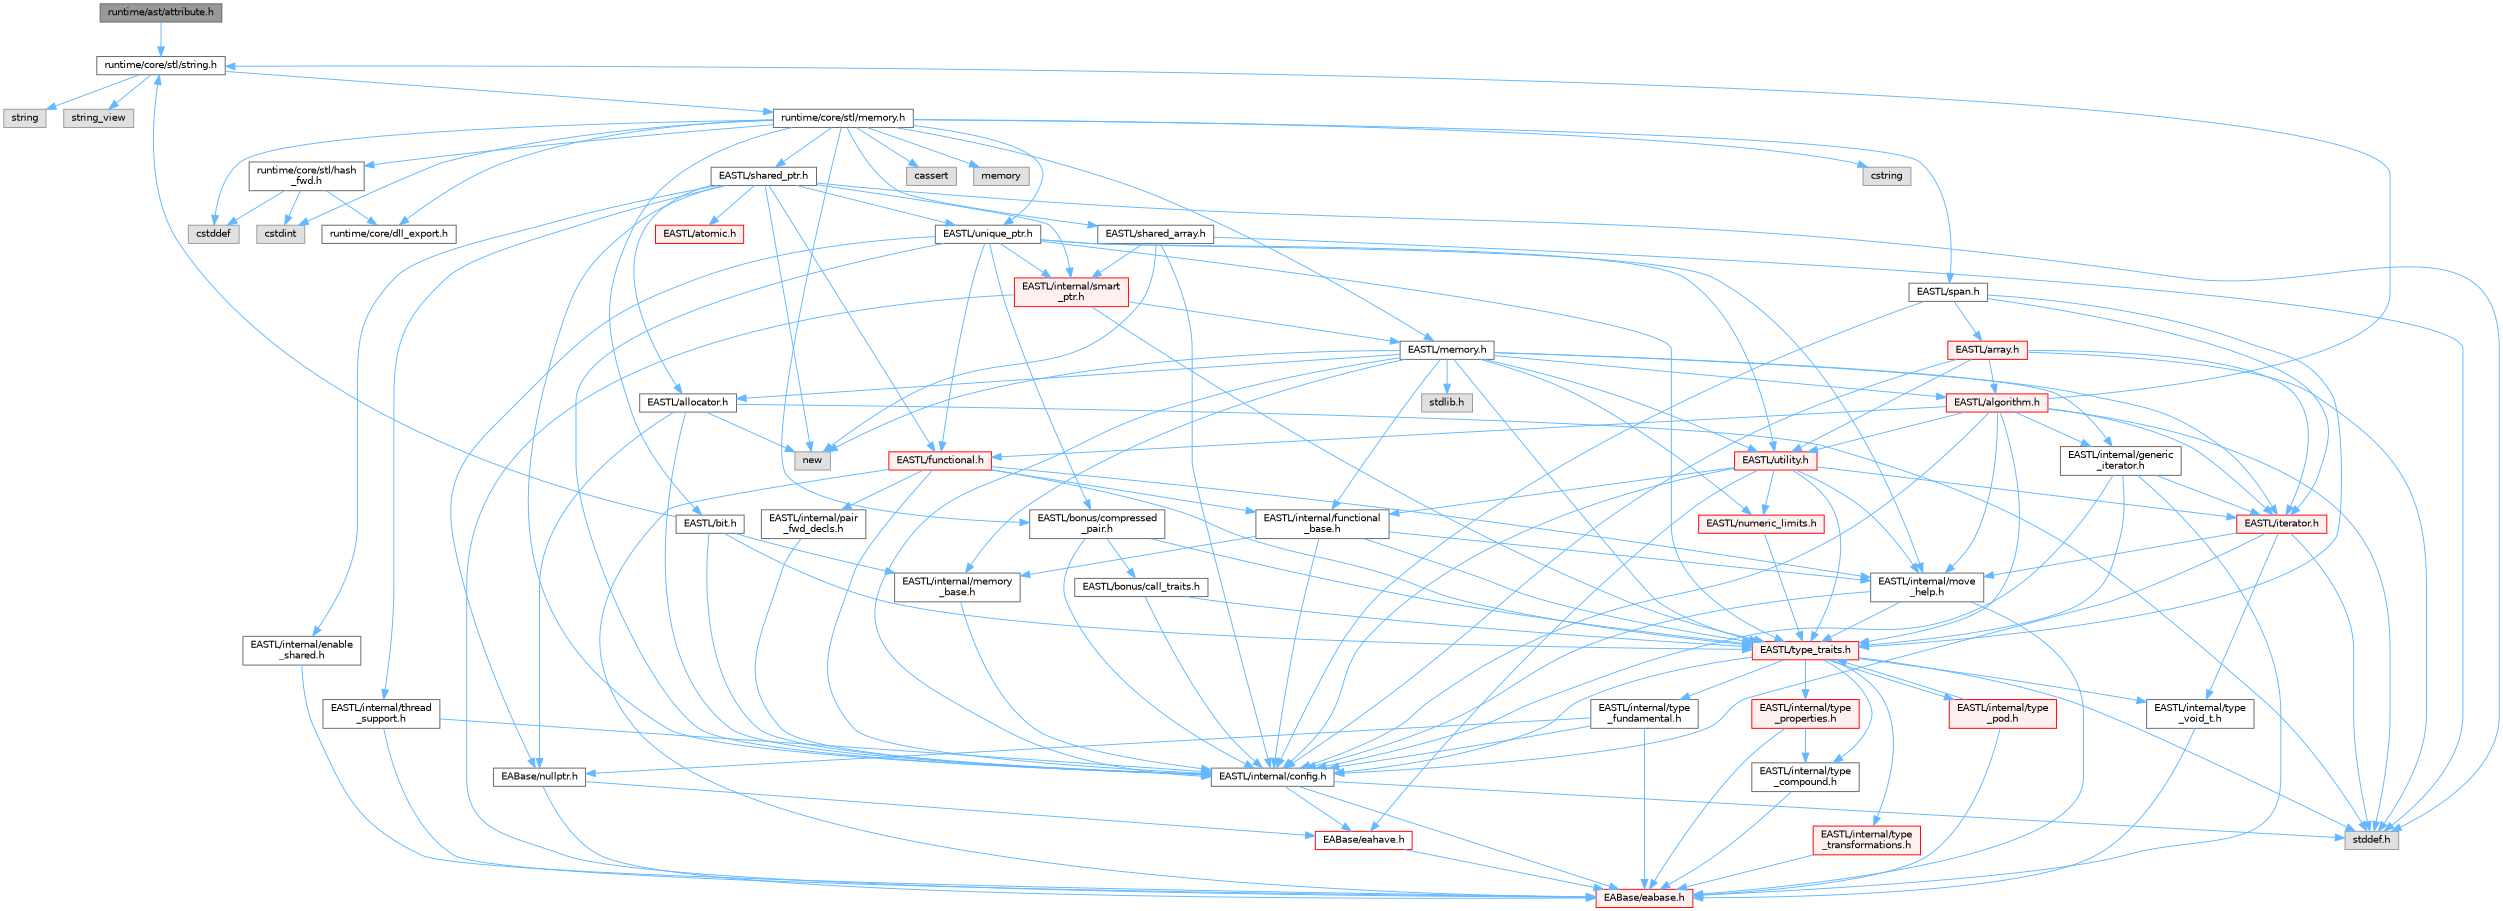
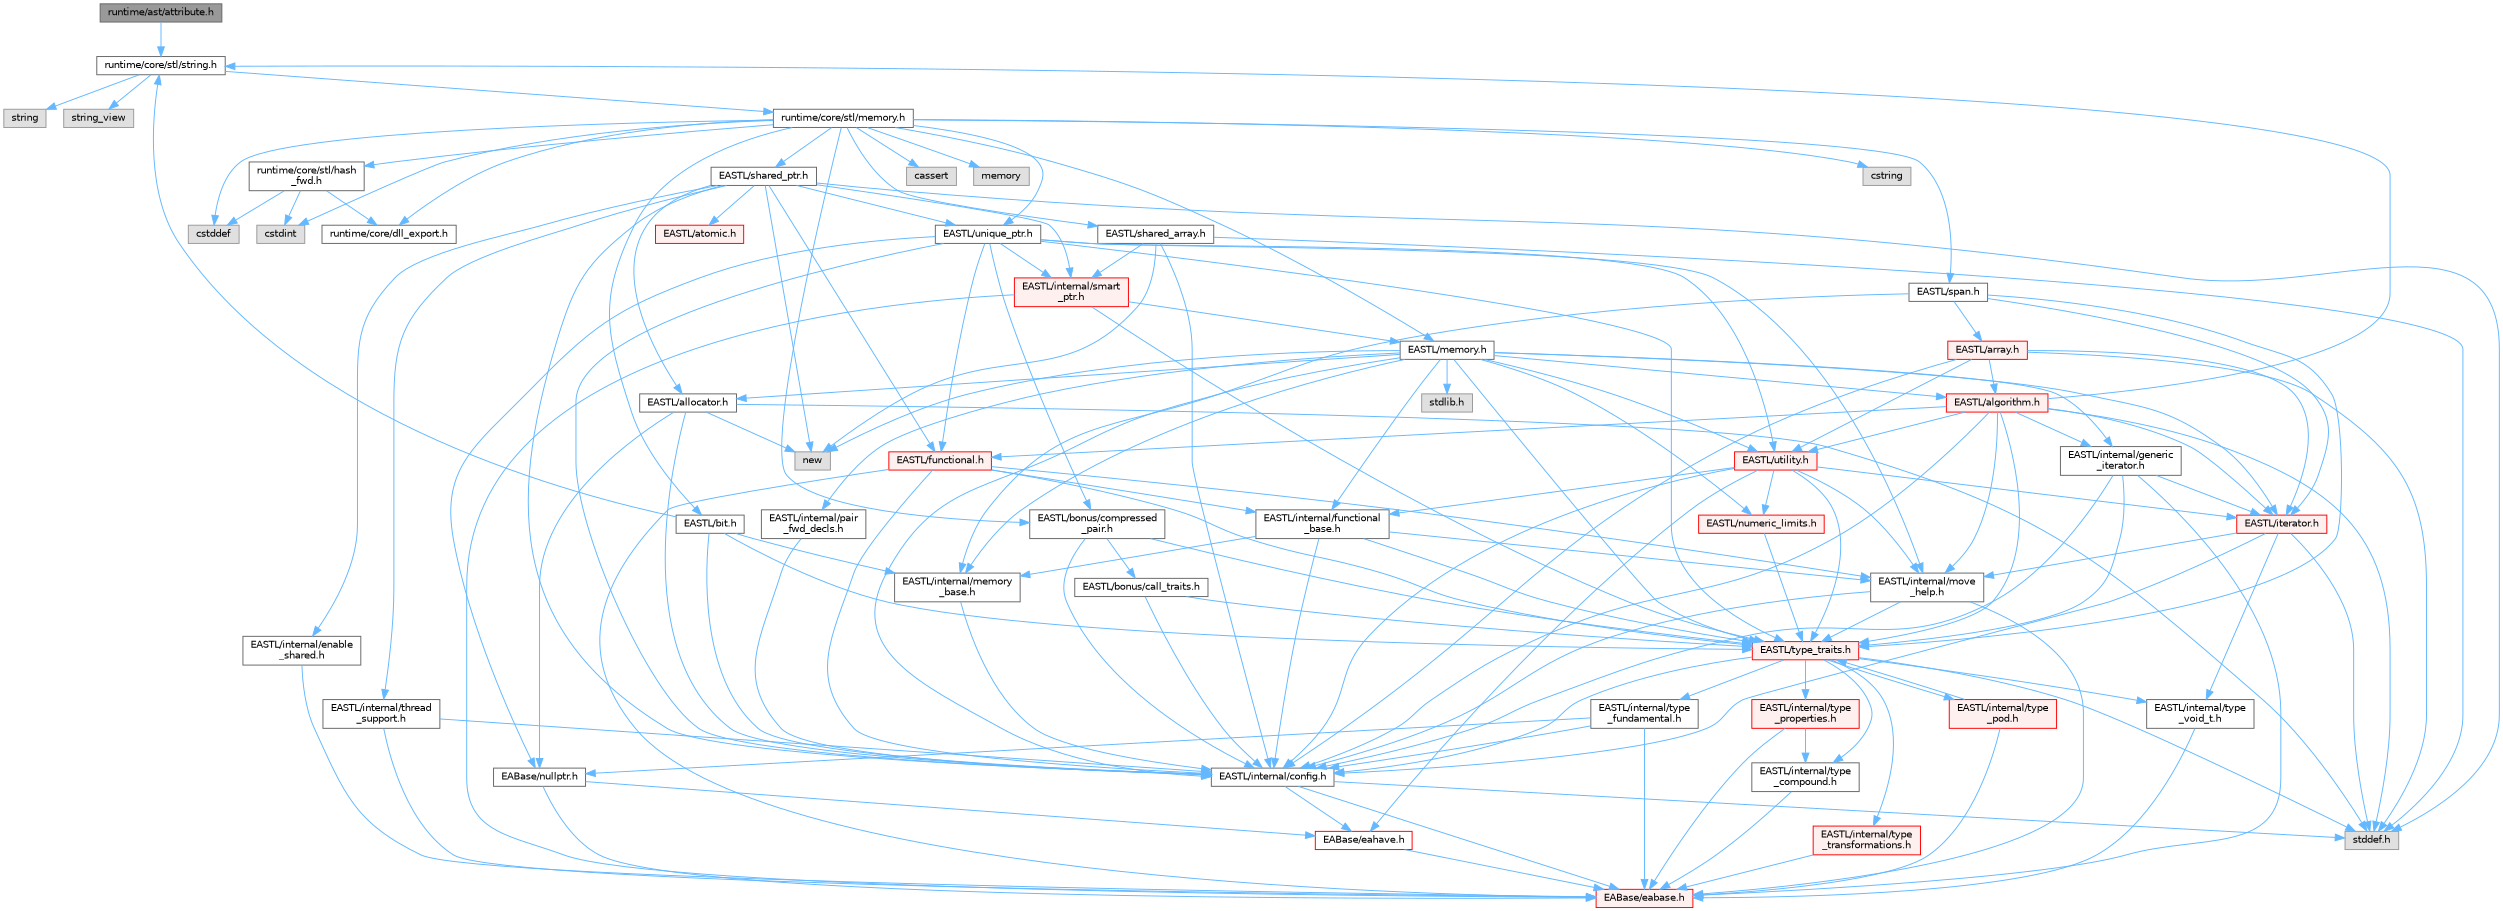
edge "EASTL/span.h" -> "EASTL/internal/config.h": now "EASTL/span.h" -> "EASTL/internal/memory _base.h"
edge "EASTL/functional.h" -> "EASTL/internal/pair _fwd_decls.h": now "EASTL/memory.h" -> "EASTL/internal/pair _fwd_decls.h"
